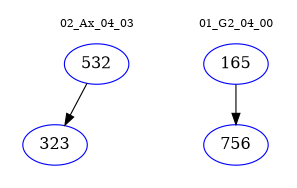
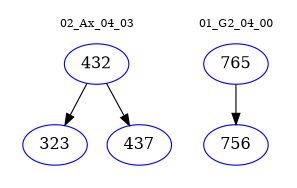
node "532": label "532" -> "432"
node "165": label "165" -> "765"
node "437": added
